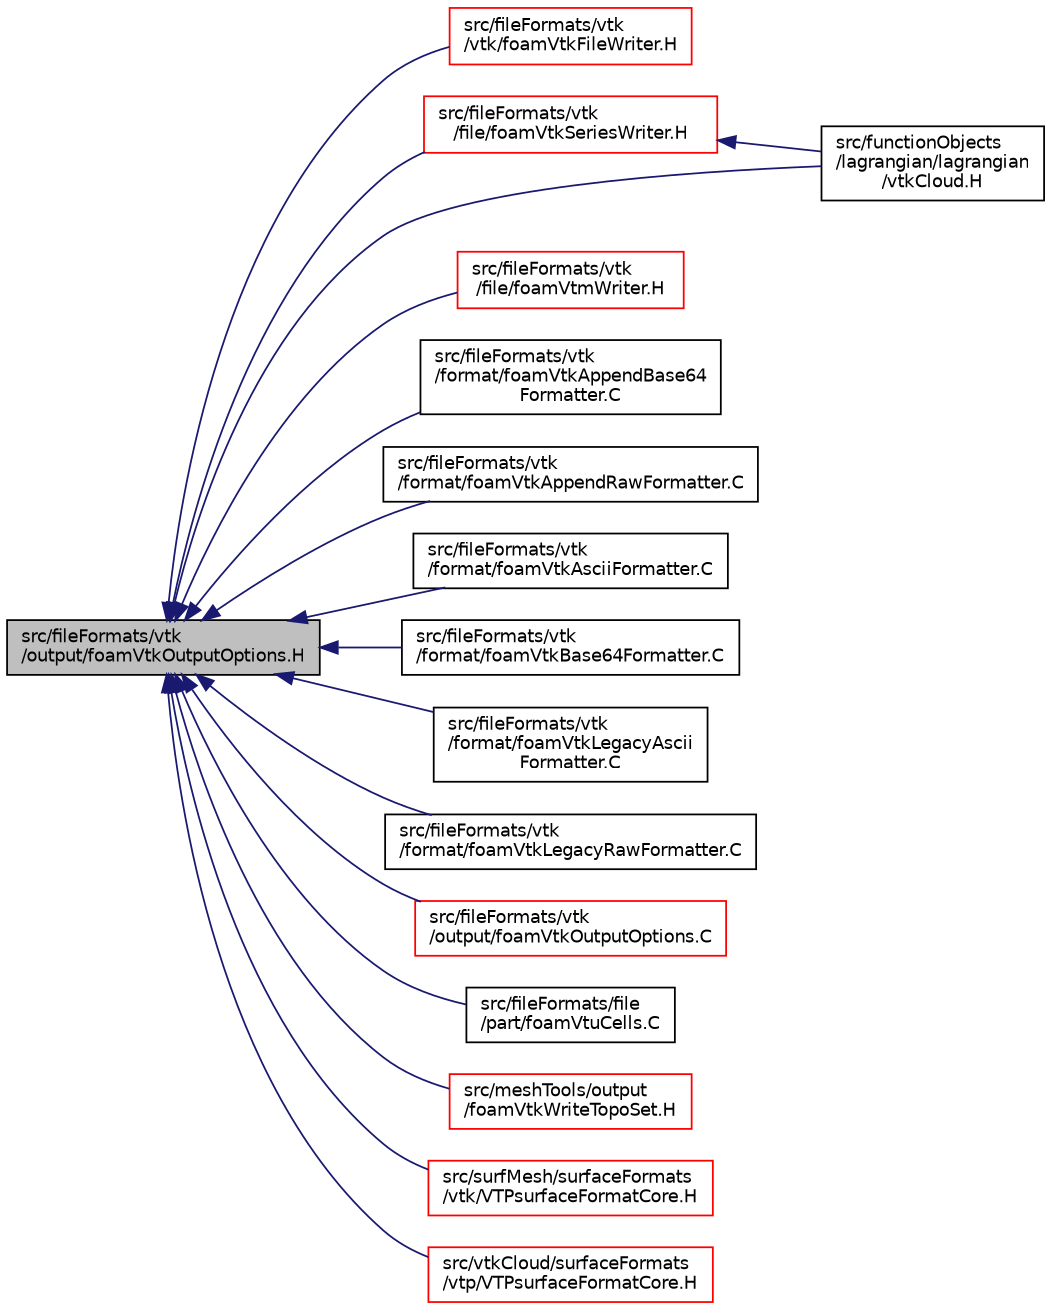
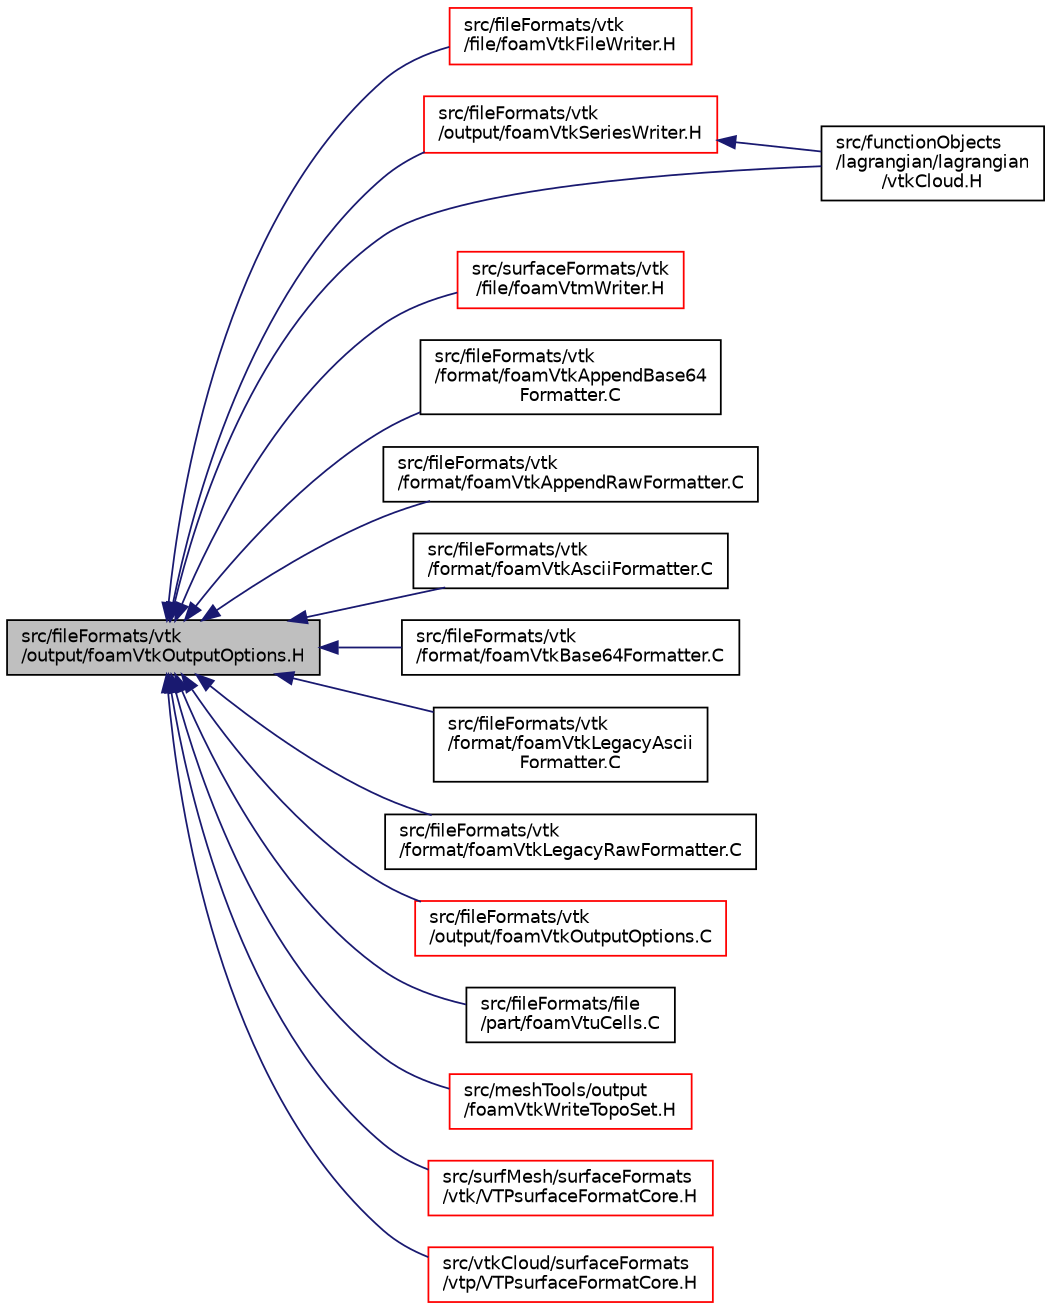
node "src/fileFormats/vtk /vtk/foamVtkFileWriter.H": label "src/fileFormats/vtk /vtk/foamVtkFileWriter.H" -> "src/fileFormats/vtk /file/foamVtkFileWriter.H"
node "src/fileFormats/vtk /file/foamVtkSeriesWriter.H": label "src/fileFormats/vtk /file/foamVtkSeriesWriter.H" -> "src/fileFormats/vtk /output/foamVtkSeriesWriter.H"
node "src/fileFormats/vtk /file/foamVtmWriter.H": label "src/fileFormats/vtk /file/foamVtmWriter.H" -> "src/surfaceFormats/vtk /file/foamVtmWriter.H"
